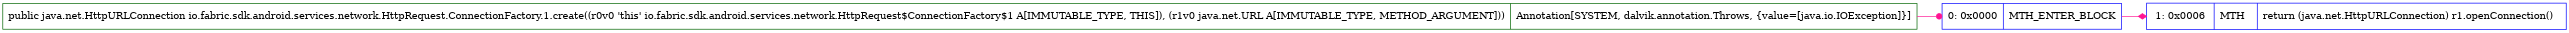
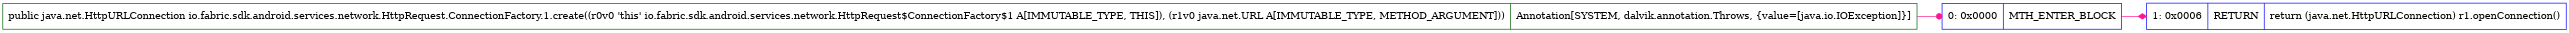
node "1: 0x0006": text "MTH" -> "RETURN"
